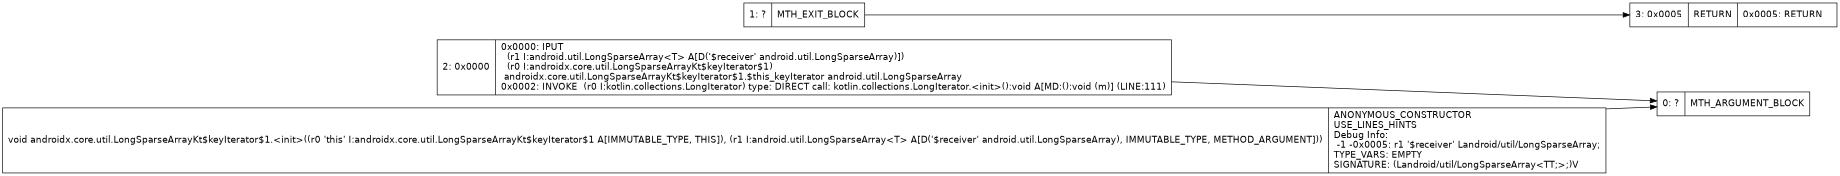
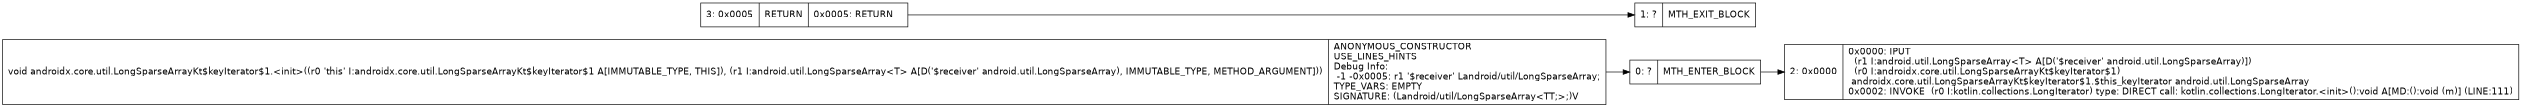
edge "1: ?" -> "3: 0x0005": reversed
edge "2: 0x0000" -> "0: ?": reversed
node "0: ?": text "MTH_ARGUMENT_BLOCK" -> "MTH_ENTER_BLOCK"
